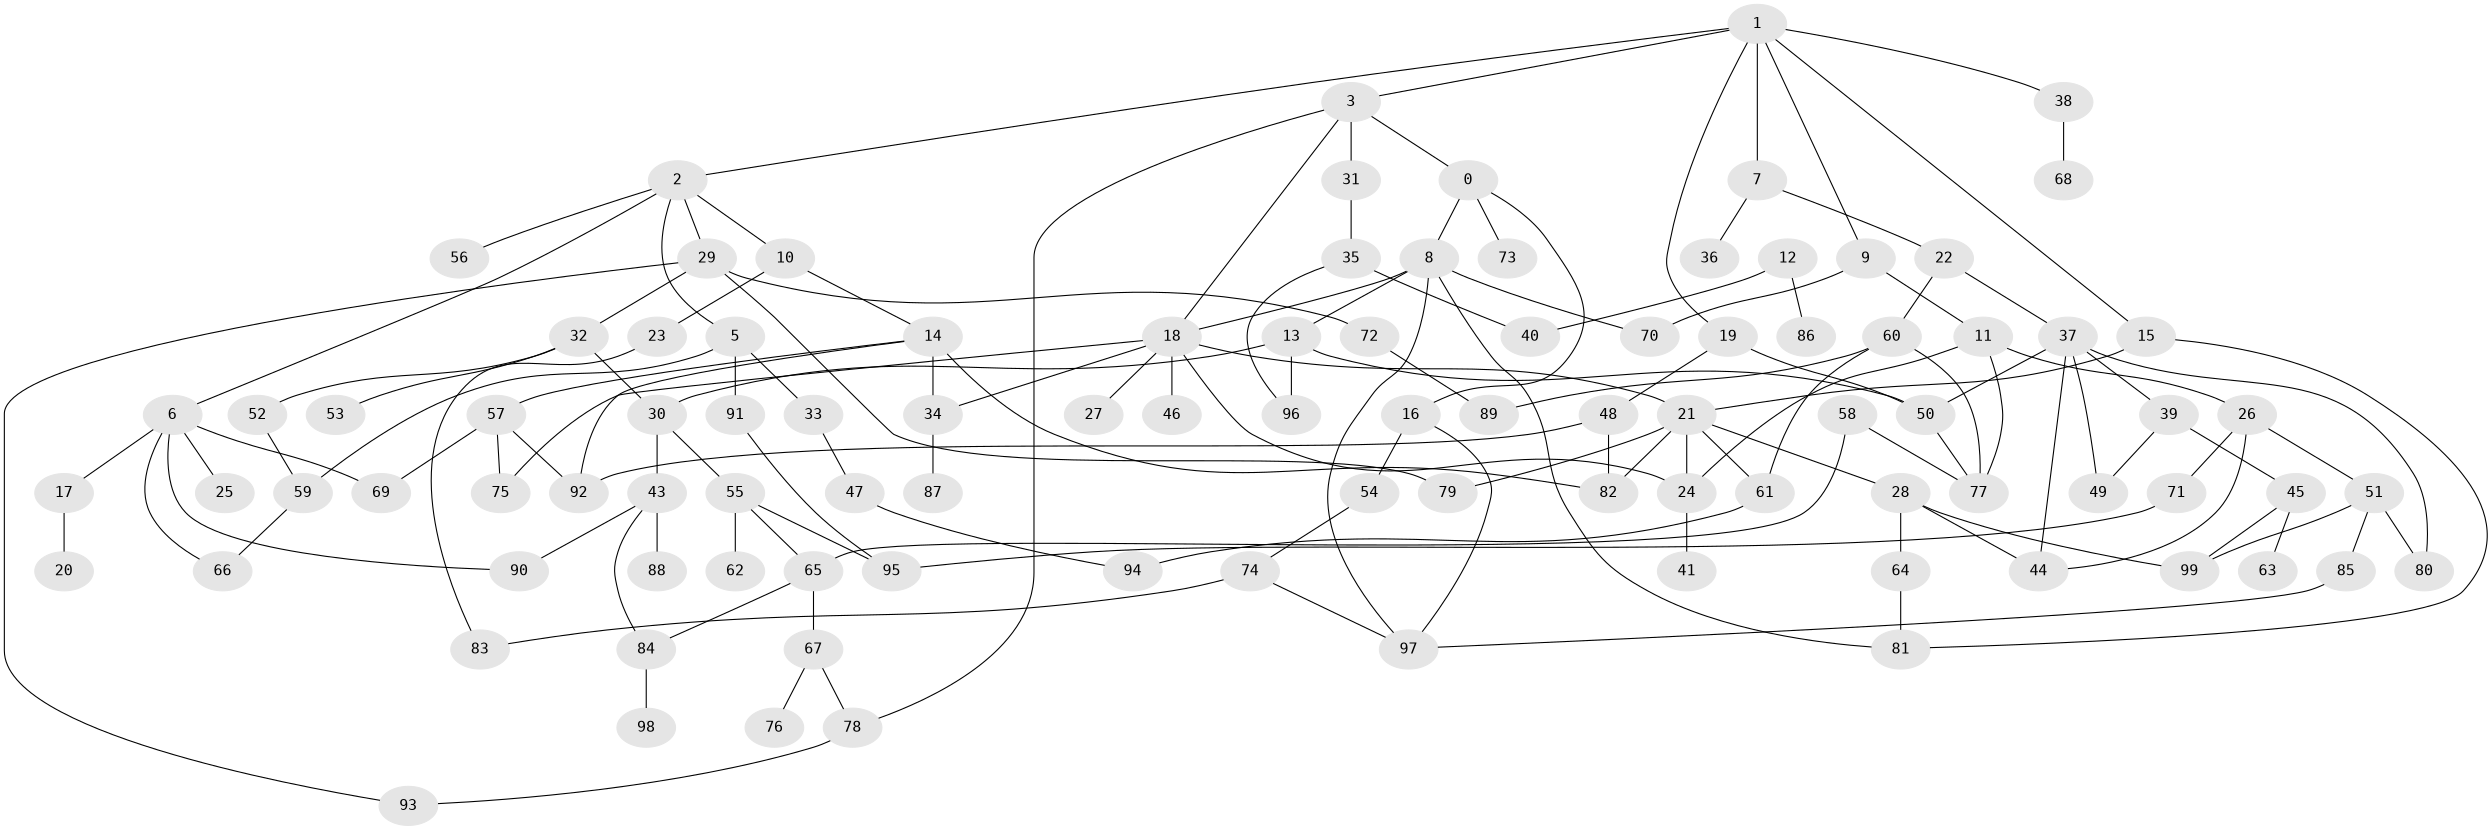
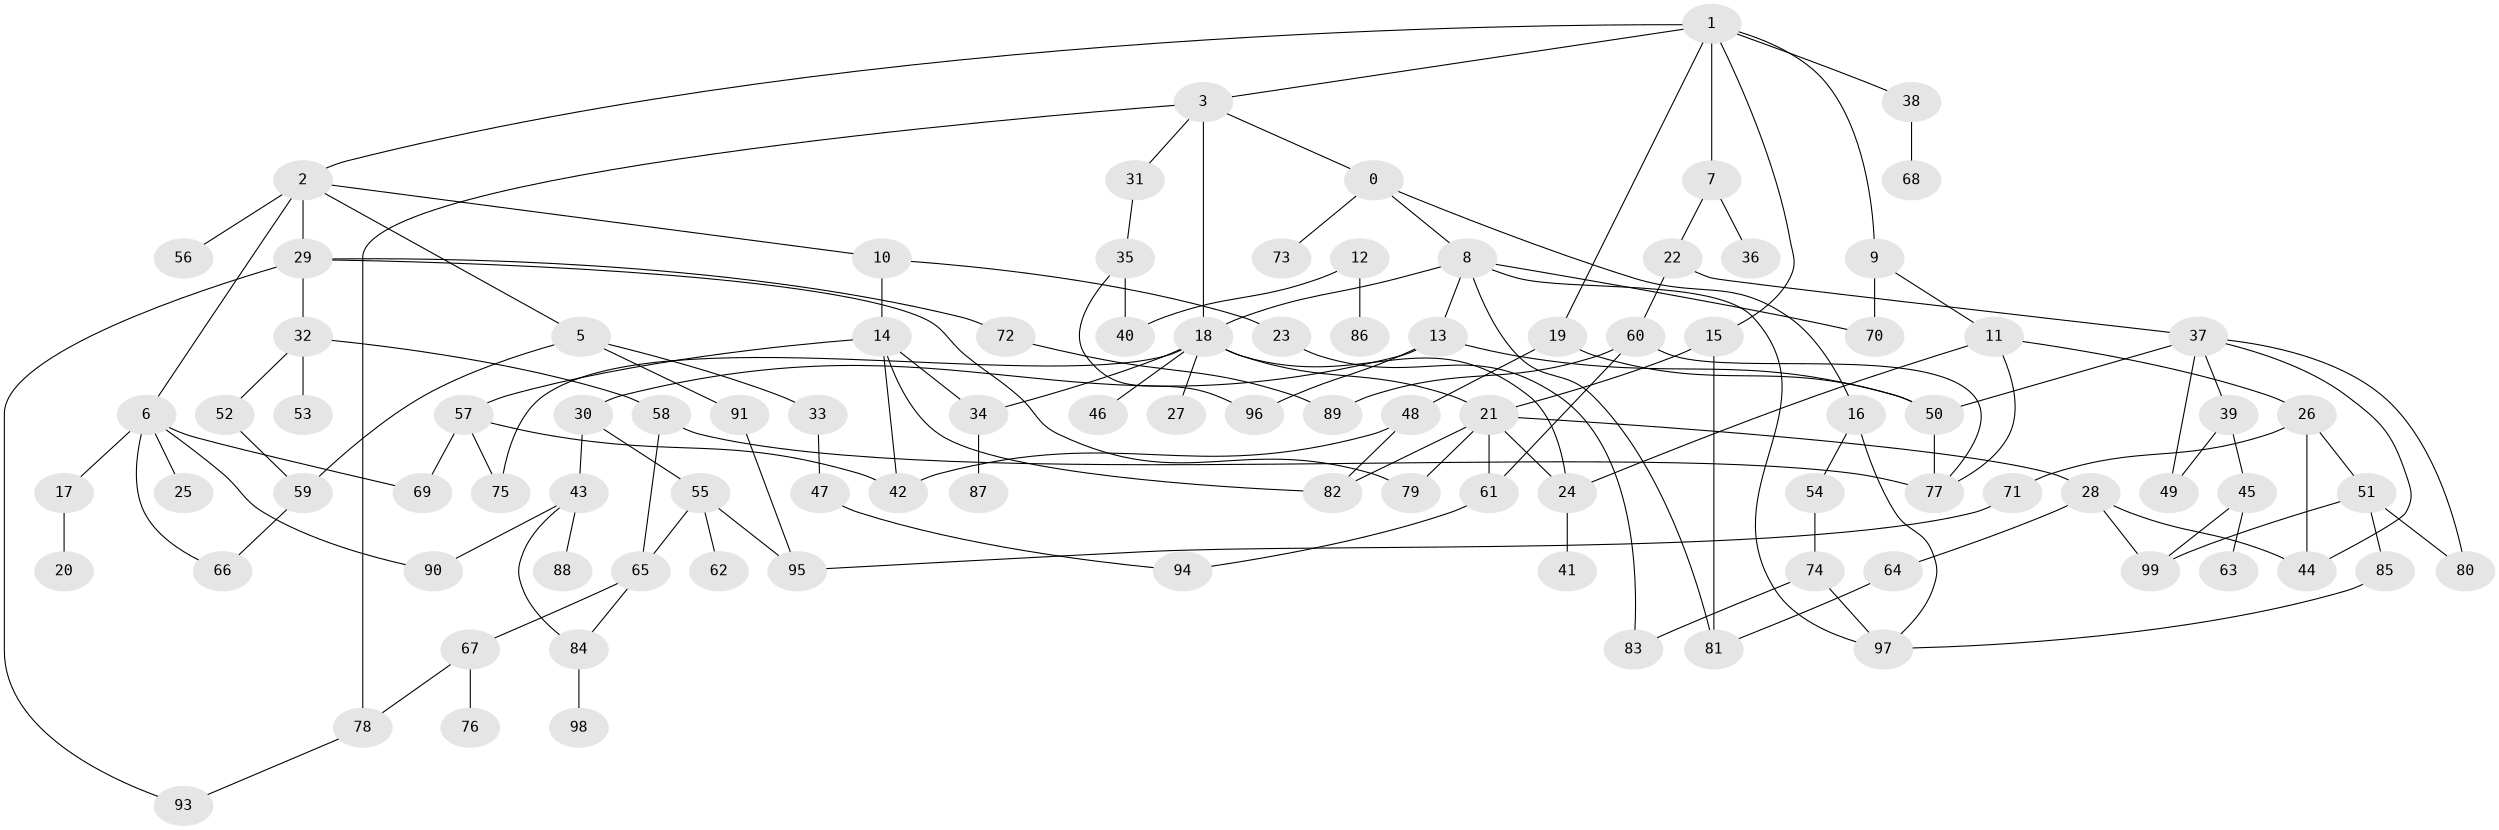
edge "32" -- "30": now "32" -- "58"
node "92": label "92" -> "42"
